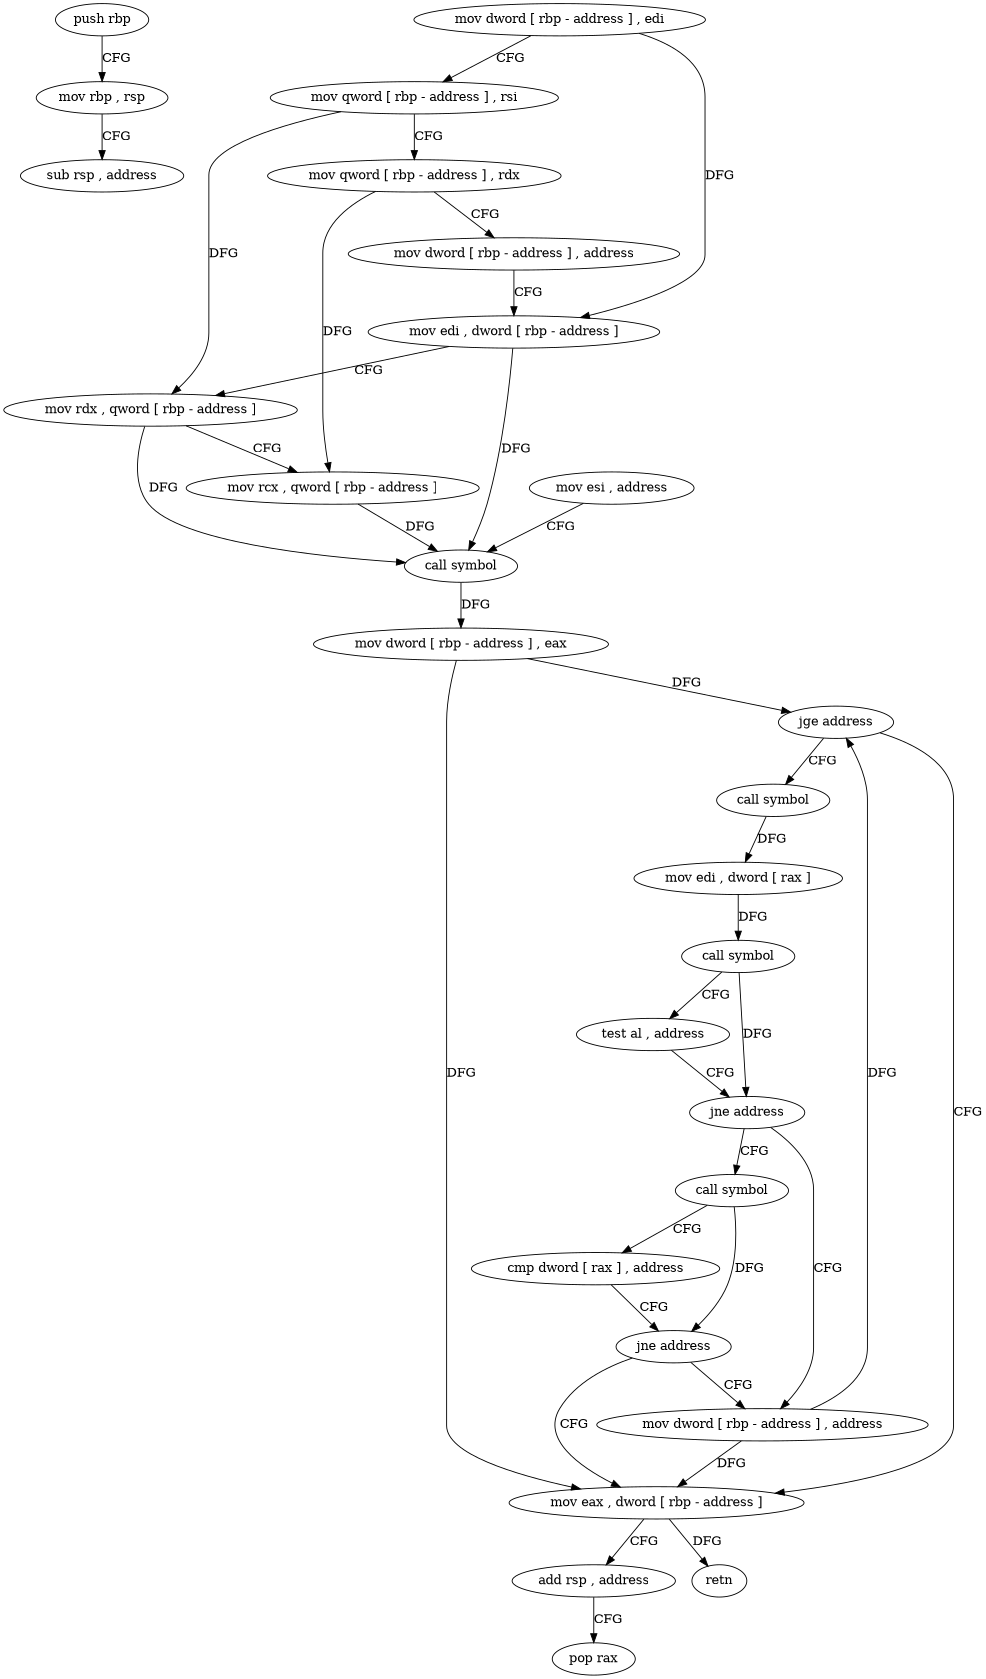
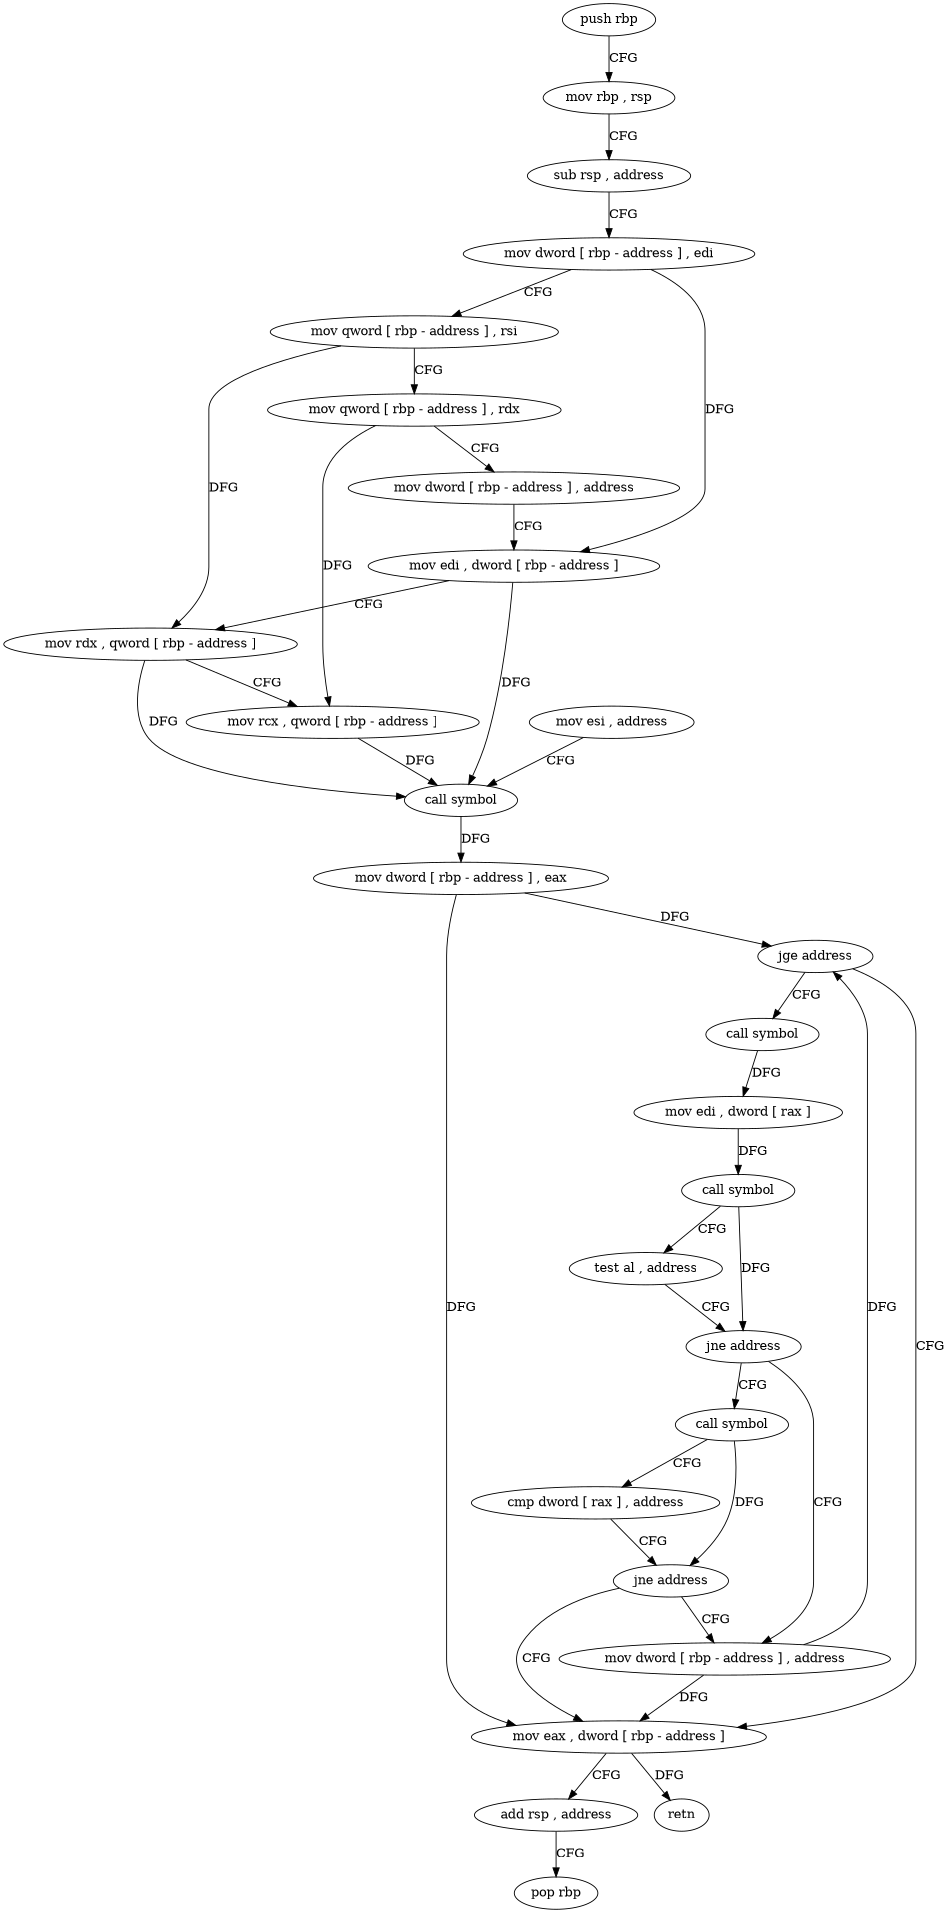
edge "sub rsp , address" -> "mov dword [ rbp - address ] , edi": added, label "CFG"
node "pop rax": label "pop rax" -> "pop rbp"
